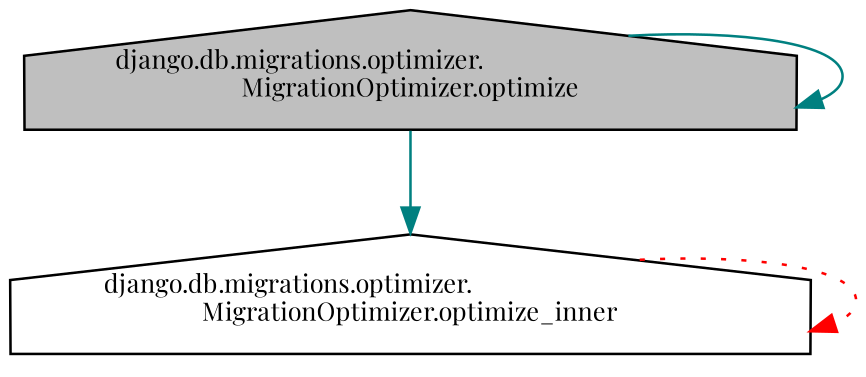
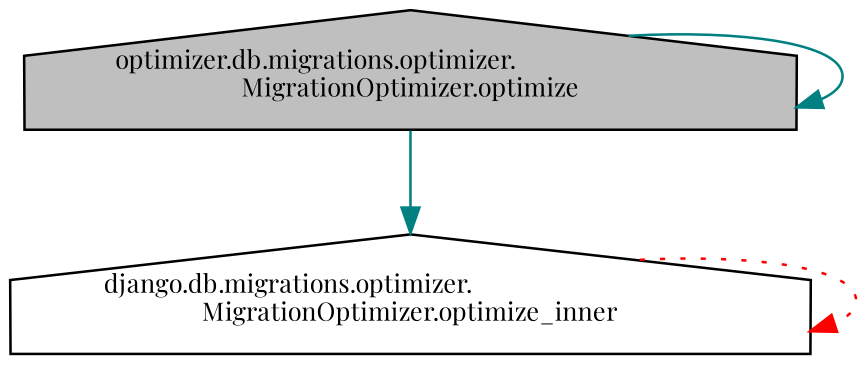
node "django.db.migrations.optimizer. MigrationOptimizer.optimize": label "django.db.migrations.optimizer. MigrationOptimizer.optimize" -> "optimizer.db.migrations.optimizer. MigrationOptimizer.optimize"
